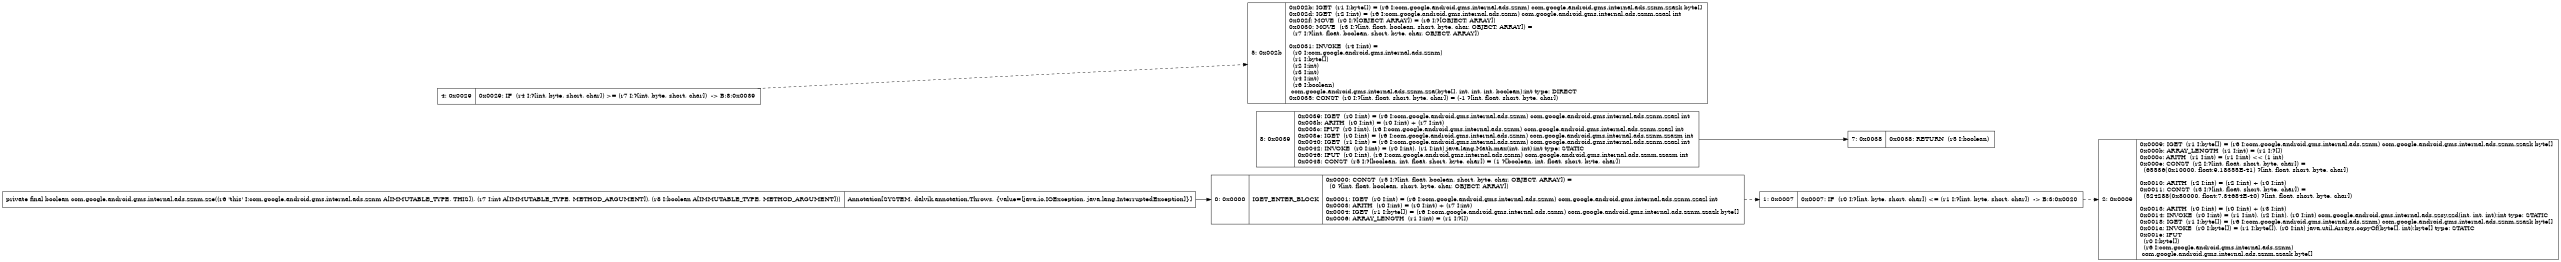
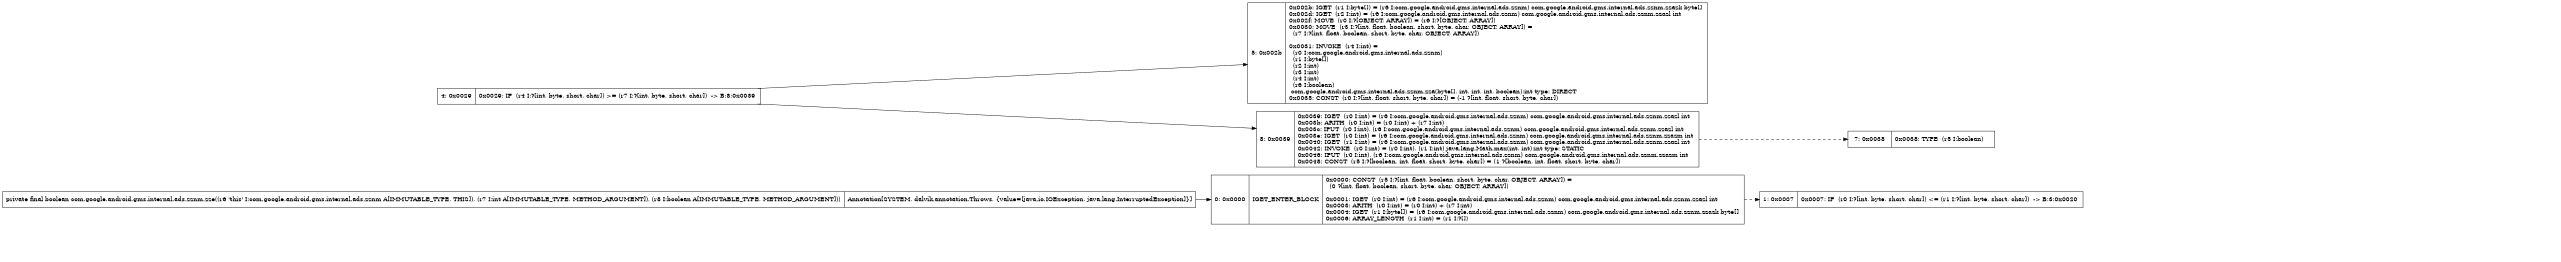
edge "4: 0x0029" -> "5: 0x002b": style dashed -> solid
edge "4: 0x0029" -> "8: 0x0039": added
edge "8: 0x0039" -> "7: 0x0038": style solid -> dashed
node "7: 0x0038": text "0x0038: RETURN  (r5 I:boolean)" -> "0x0038: TYPE  (r5 I:boolean)"
node "2: 0x0009": removed
